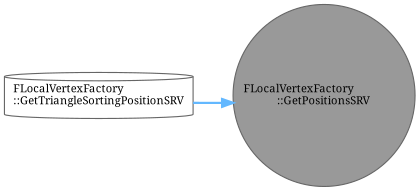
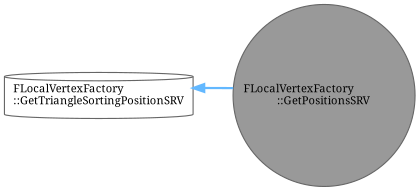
edge "FLocalVertexFactory ::GetTriangleSortingPositionSRV" -> "FLocalVertexFactory ::GetPositionsSRV": reversed
